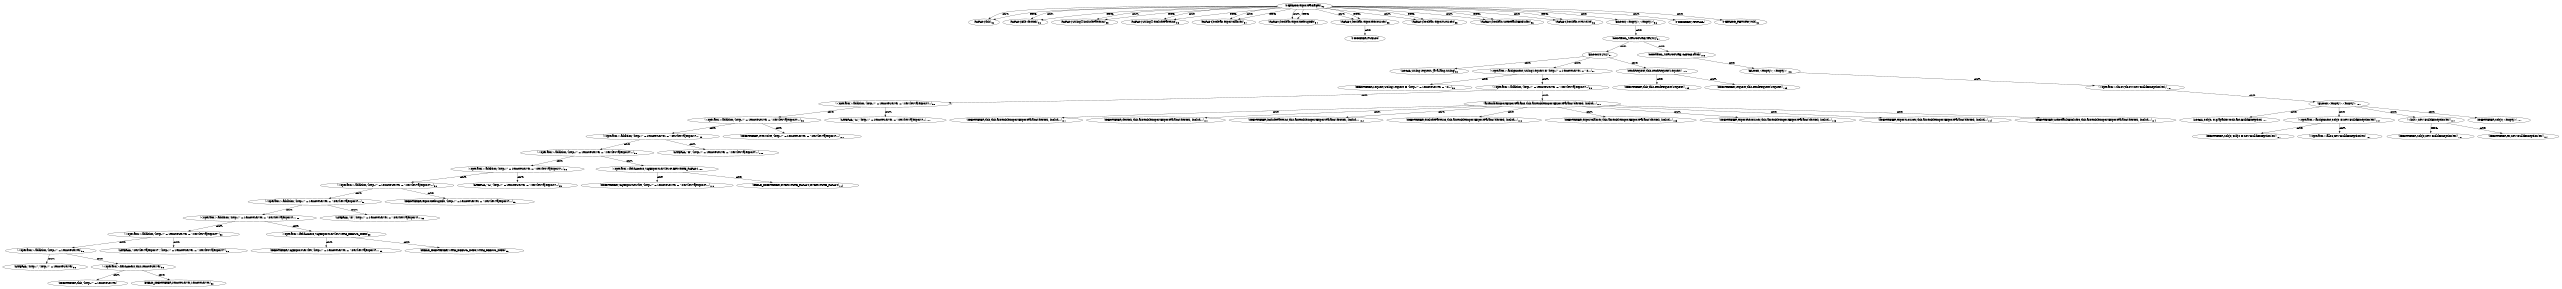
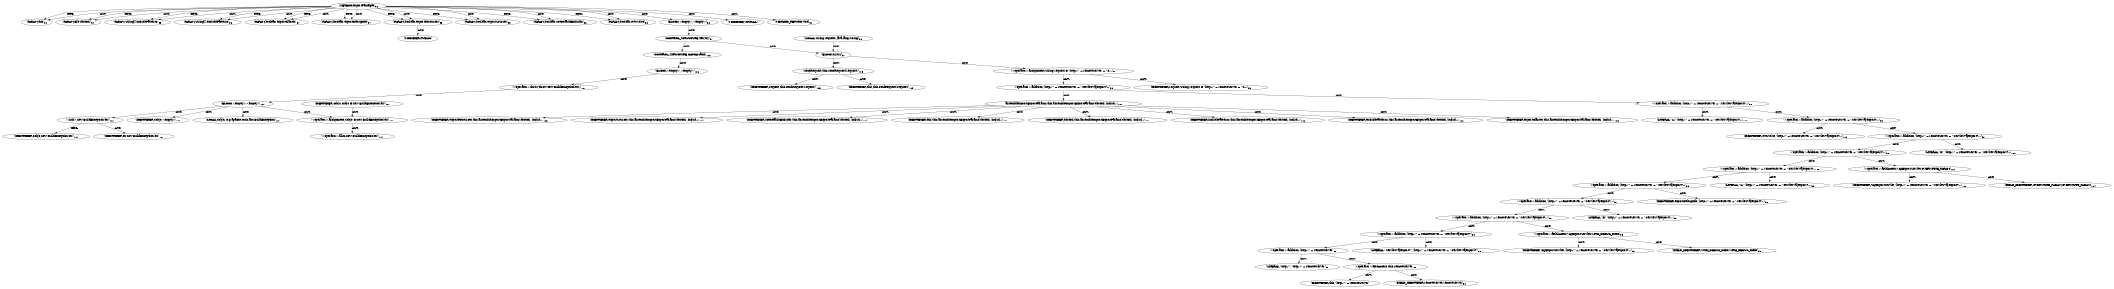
edge "(BLOCK,try,try)" -> "(LOCAL,String request: java.lang.String)": reversed
edge "(<operator>.assignment,$obj0 = new BuildException(ex))" -> "(IDENTIFIER,$obj0,$obj0 = new BuildException(ex))": reversed
